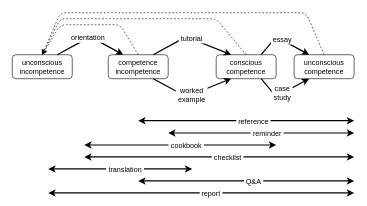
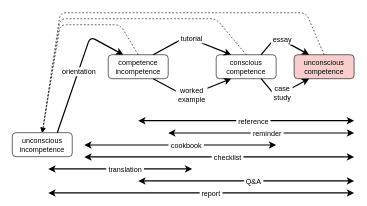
node "unconscious incompetence": moved (42, 67) -> (42, 145)
node "unconscious competence": fillcolor #ffffff -> #f8cecc
